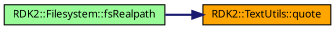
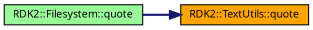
node "RDK2::Filesystem::fsRealpath": label "RDK2::Filesystem::fsRealpath" -> "RDK2::Filesystem::quote"
